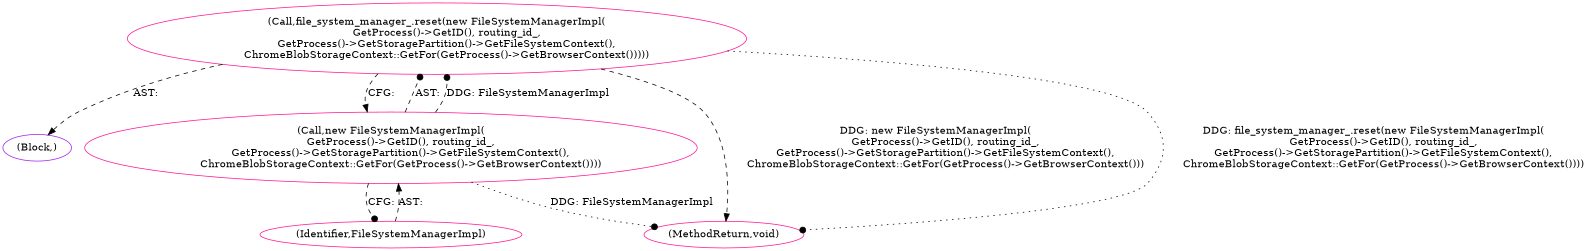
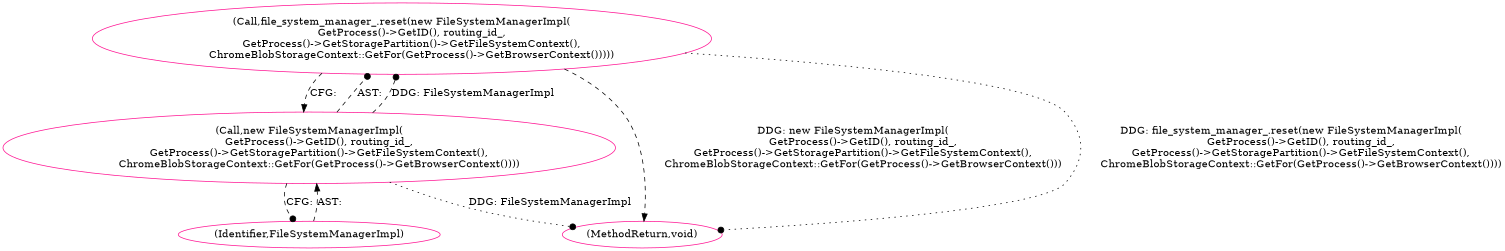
node "(Block,)": removed
